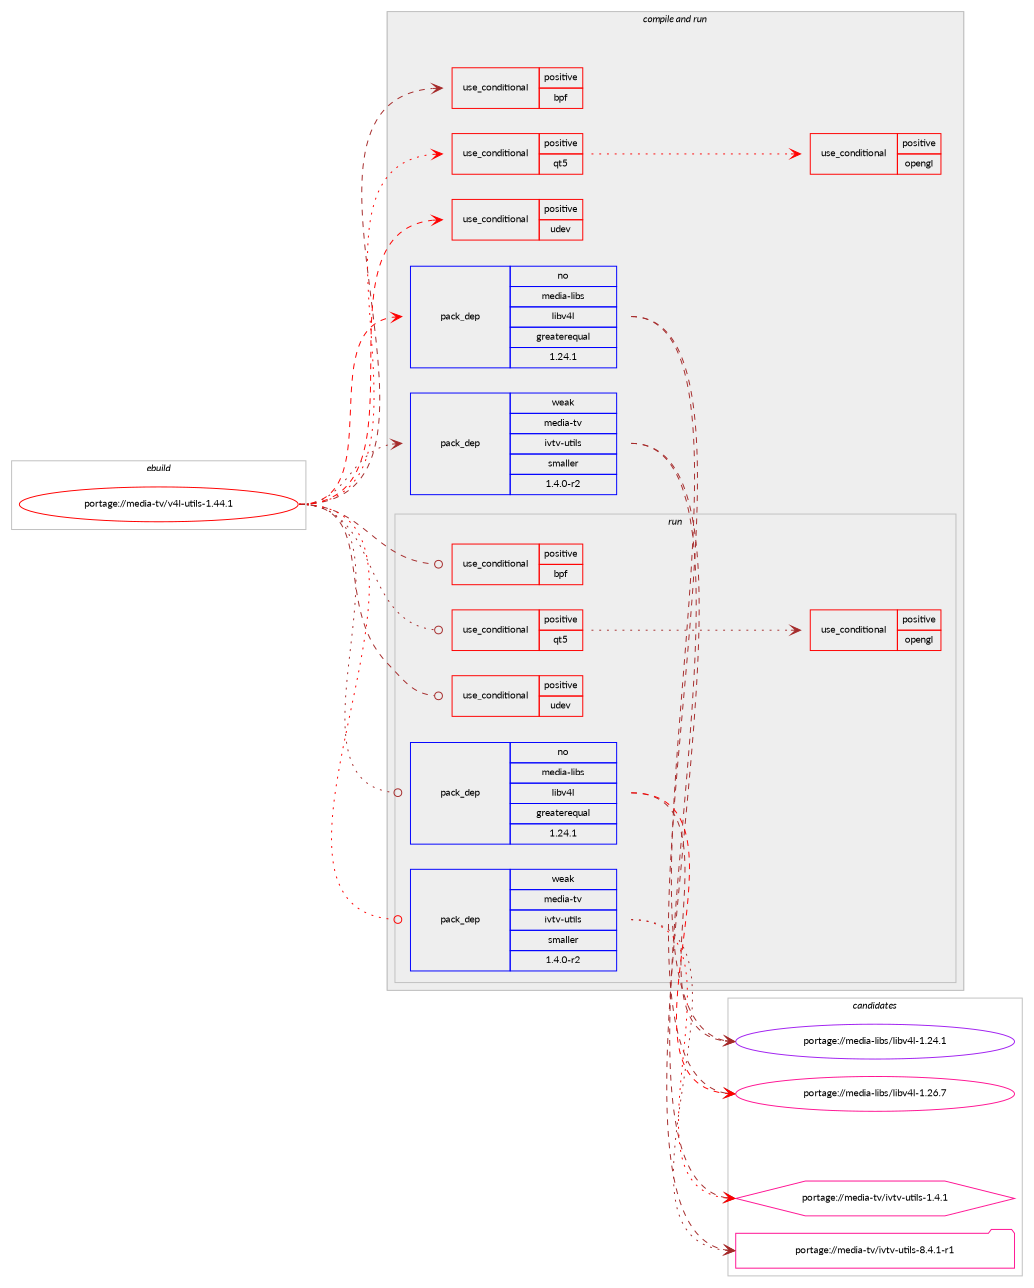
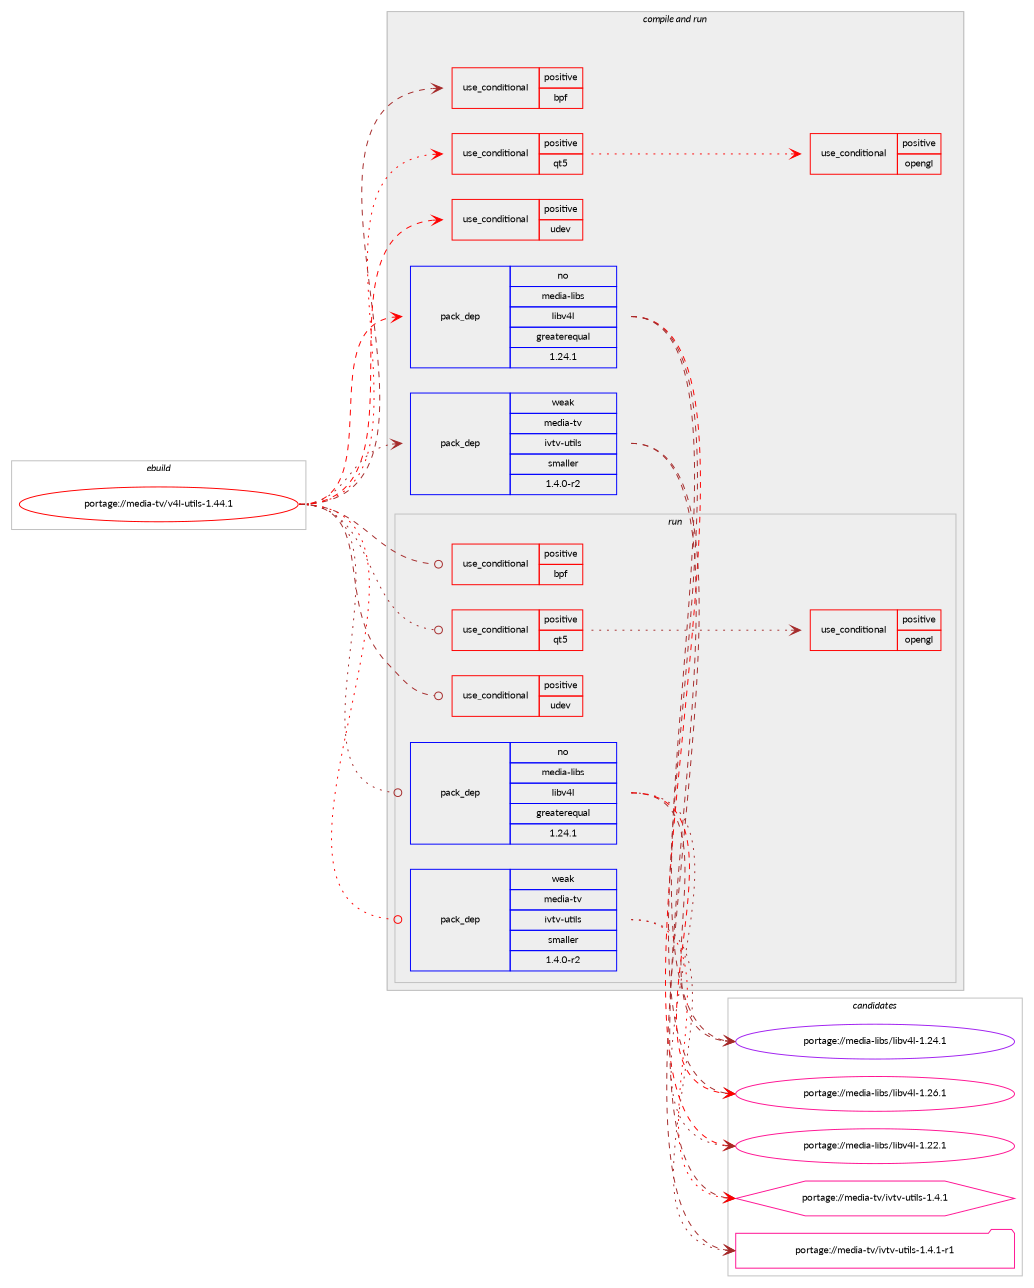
node "portage://media-libs/libv4l-1.26.7": label "portage://media-libs/libv4l-1.26.7" -> "portage://media-libs/libv4l-1.26.1"
node "portage://media-libs/libv4l-1.22.1": added
node "portage://media-tv/ivtv-utils-8.4.1-r1": label "portage://media-tv/ivtv-utils-8.4.1-r1" -> "portage://media-tv/ivtv-utils-1.4.1-r1"
